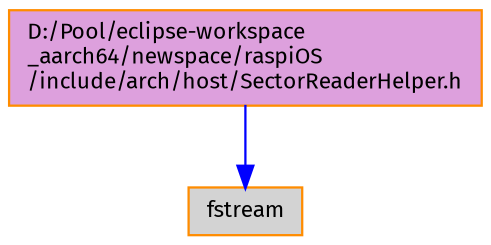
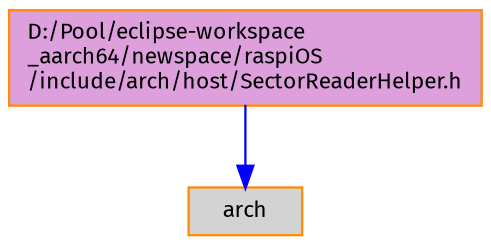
node "fstream": label "fstream" -> "arch"
